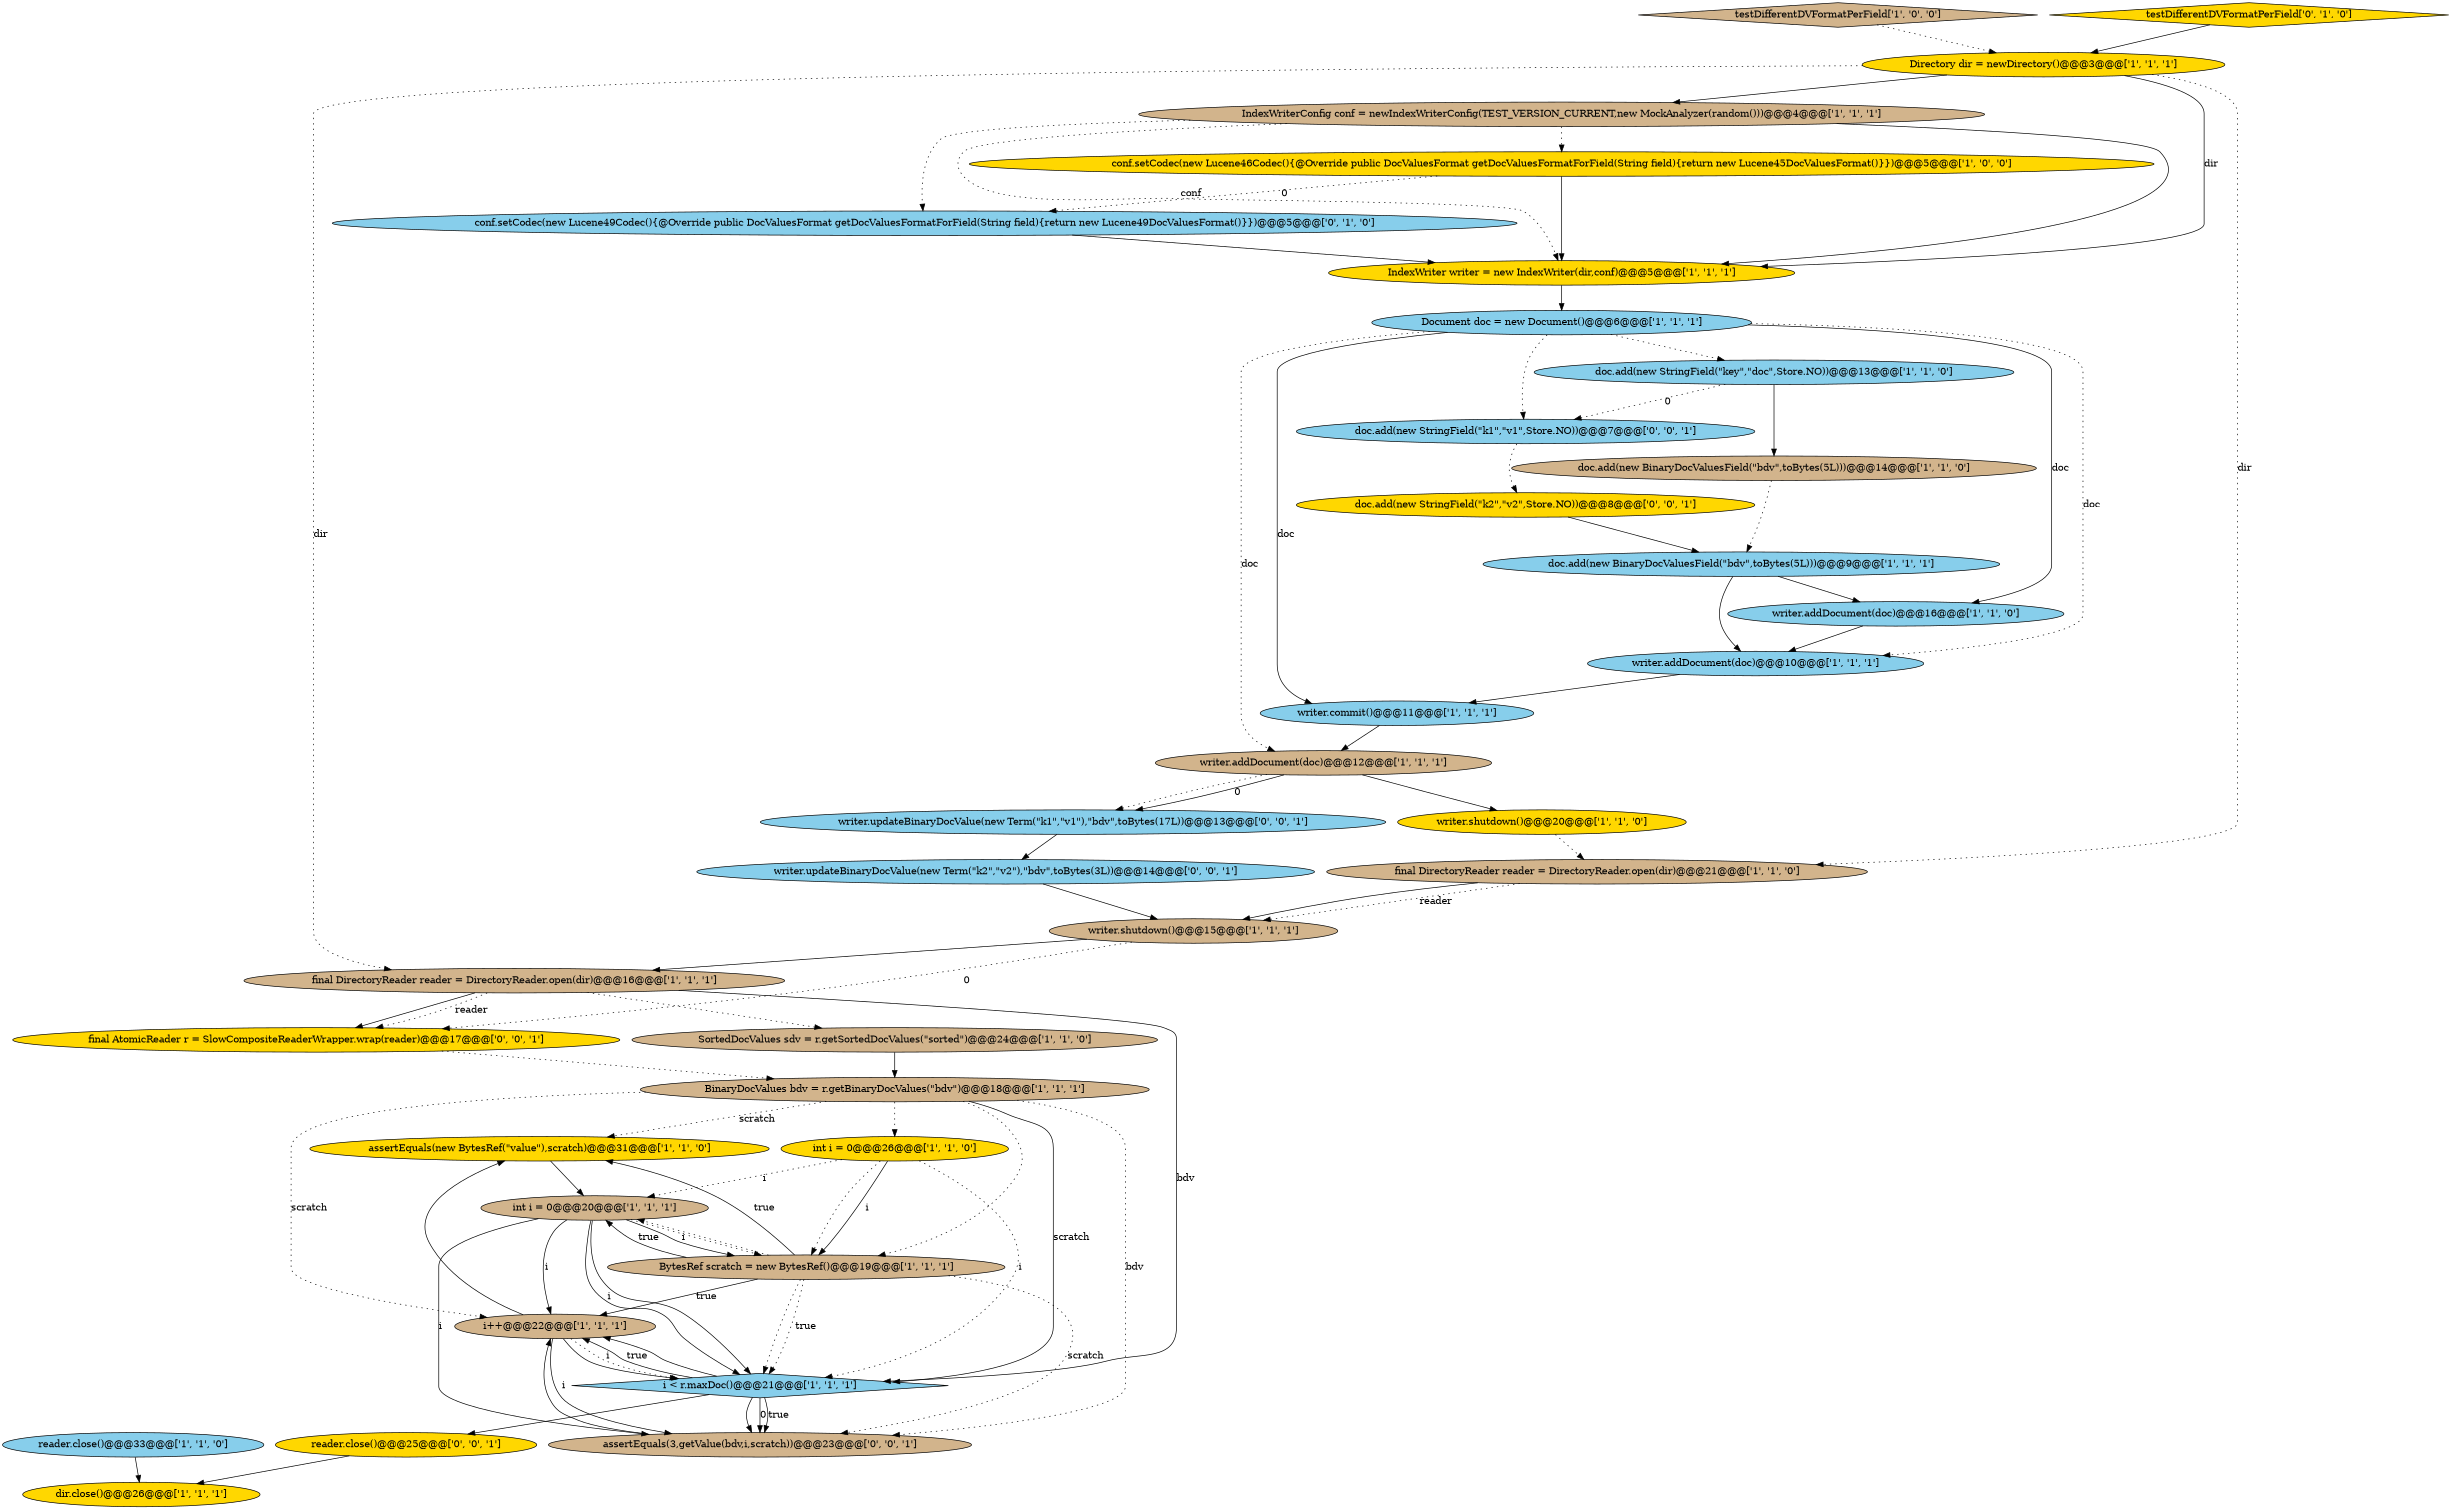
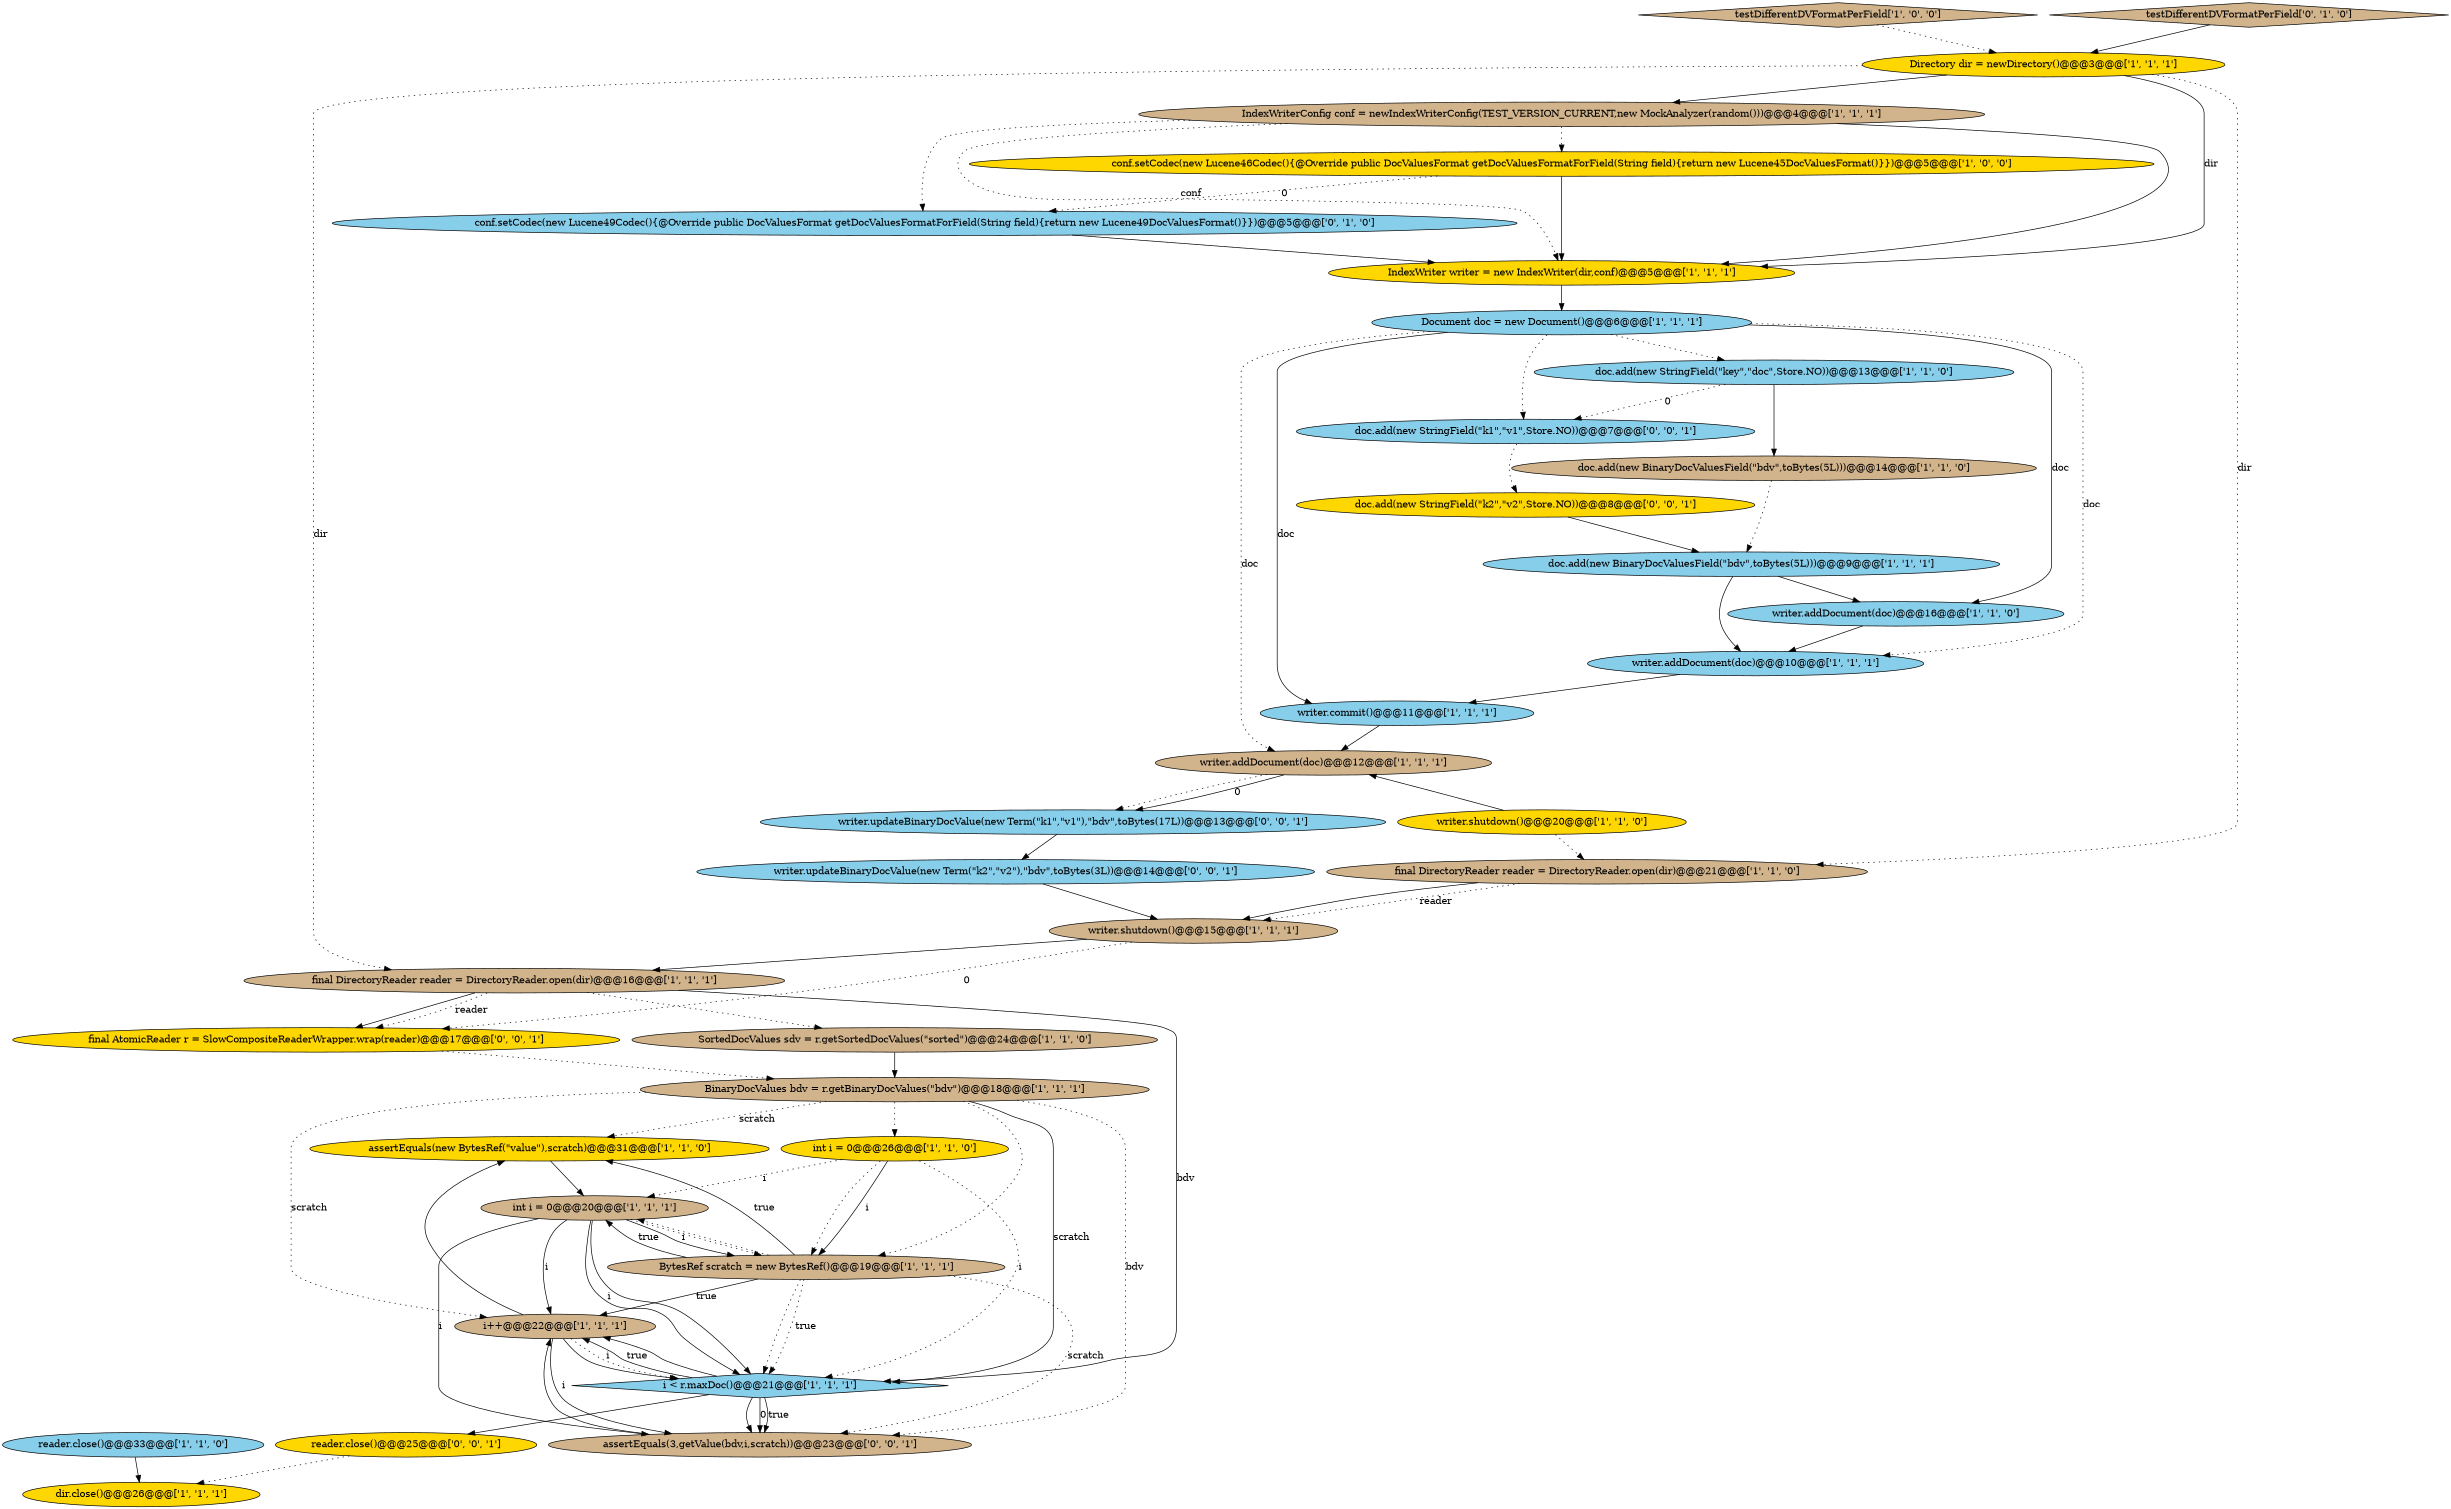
node "testDifferentDVFormatPerField['0', '1', '0']": fillcolor gold -> tan
edge "writer.addDocument(doc)@@@12@@@['1', '1', '1']" -> "writer.shutdown()@@@20@@@['1', '1', '0']": reversed
edge "reader.close()@@@25@@@['0', '0', '1']" -> "dir.close()@@@26@@@['1', '1', '1']": style solid -> dotted
